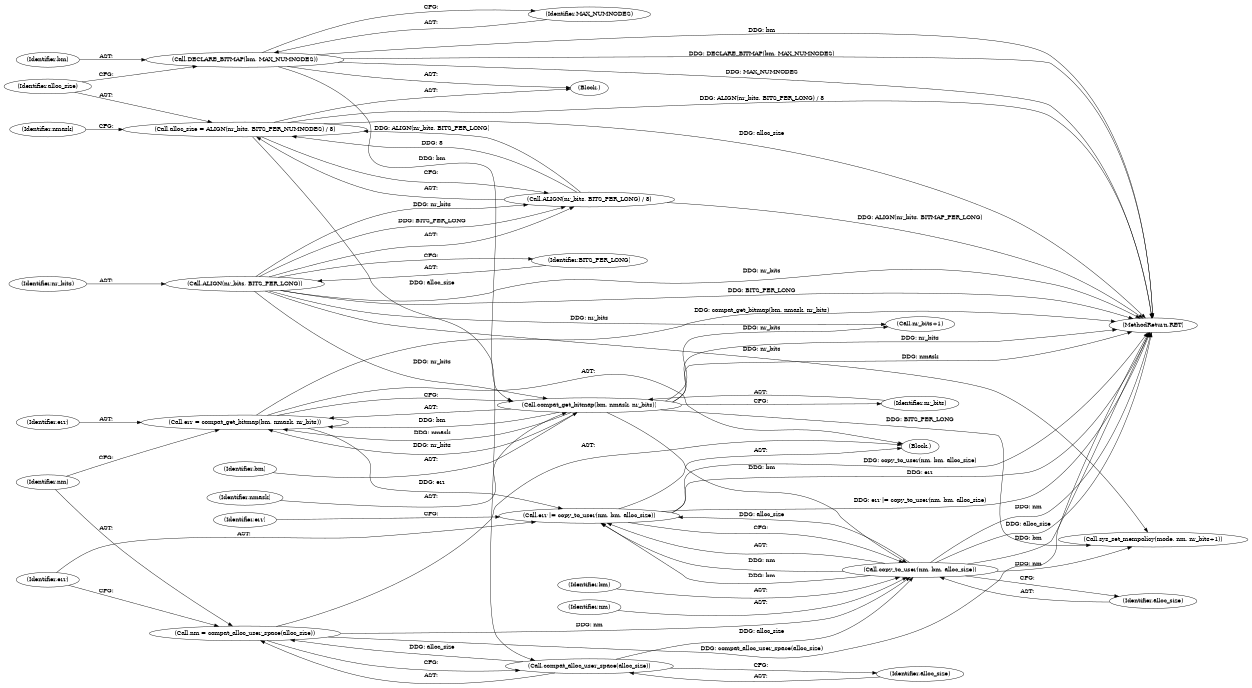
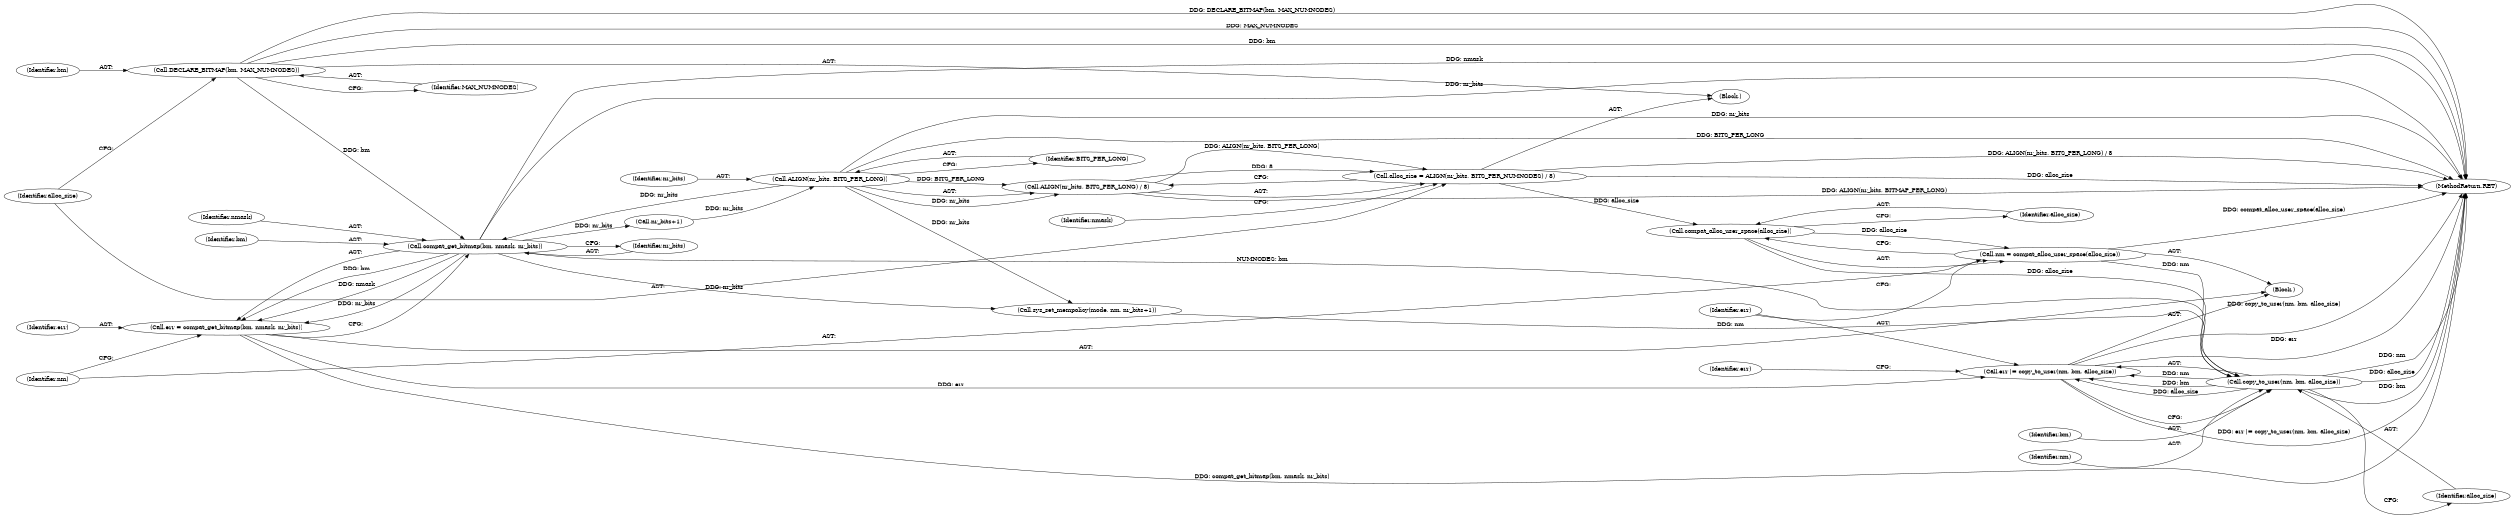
edge "(Call,ALIGN(nr_bits, BITS_PER_LONG))" -> "(Call,nr_bits+1)": reversed
edge "(Call,compat_get_bitmap(bm, nmask, nr_bits))" -> "(Call,sys_set_mempolicy(mode, nm, nr_bits+1))": label "DDG: BITS_PER_LONG" -> "DDG: nr_bits"
edge "(Call,compat_get_bitmap(bm, nmask, nr_bits))" -> "(Call,copy_to_user(nm, bm, alloc_size))": label "DDG: bm" -> "NUMNODES: bm"
edge "(Call,copy_to_user(nm, bm, alloc_size))" -> "(Call,sys_set_mempolicy(mode, nm, nr_bits+1))": reversed
